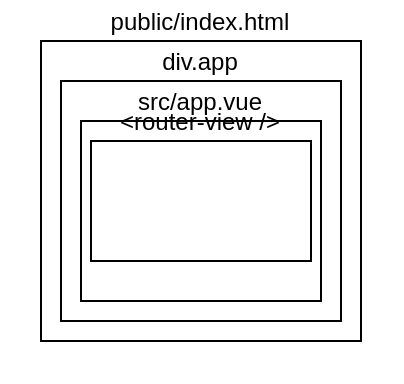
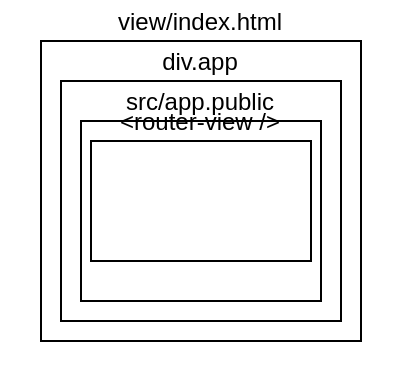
node "public/index.html": label "public/index.html" -> "view/index.html"
node "src/app.vue": label "src/app.vue" -> "src/app.public"
